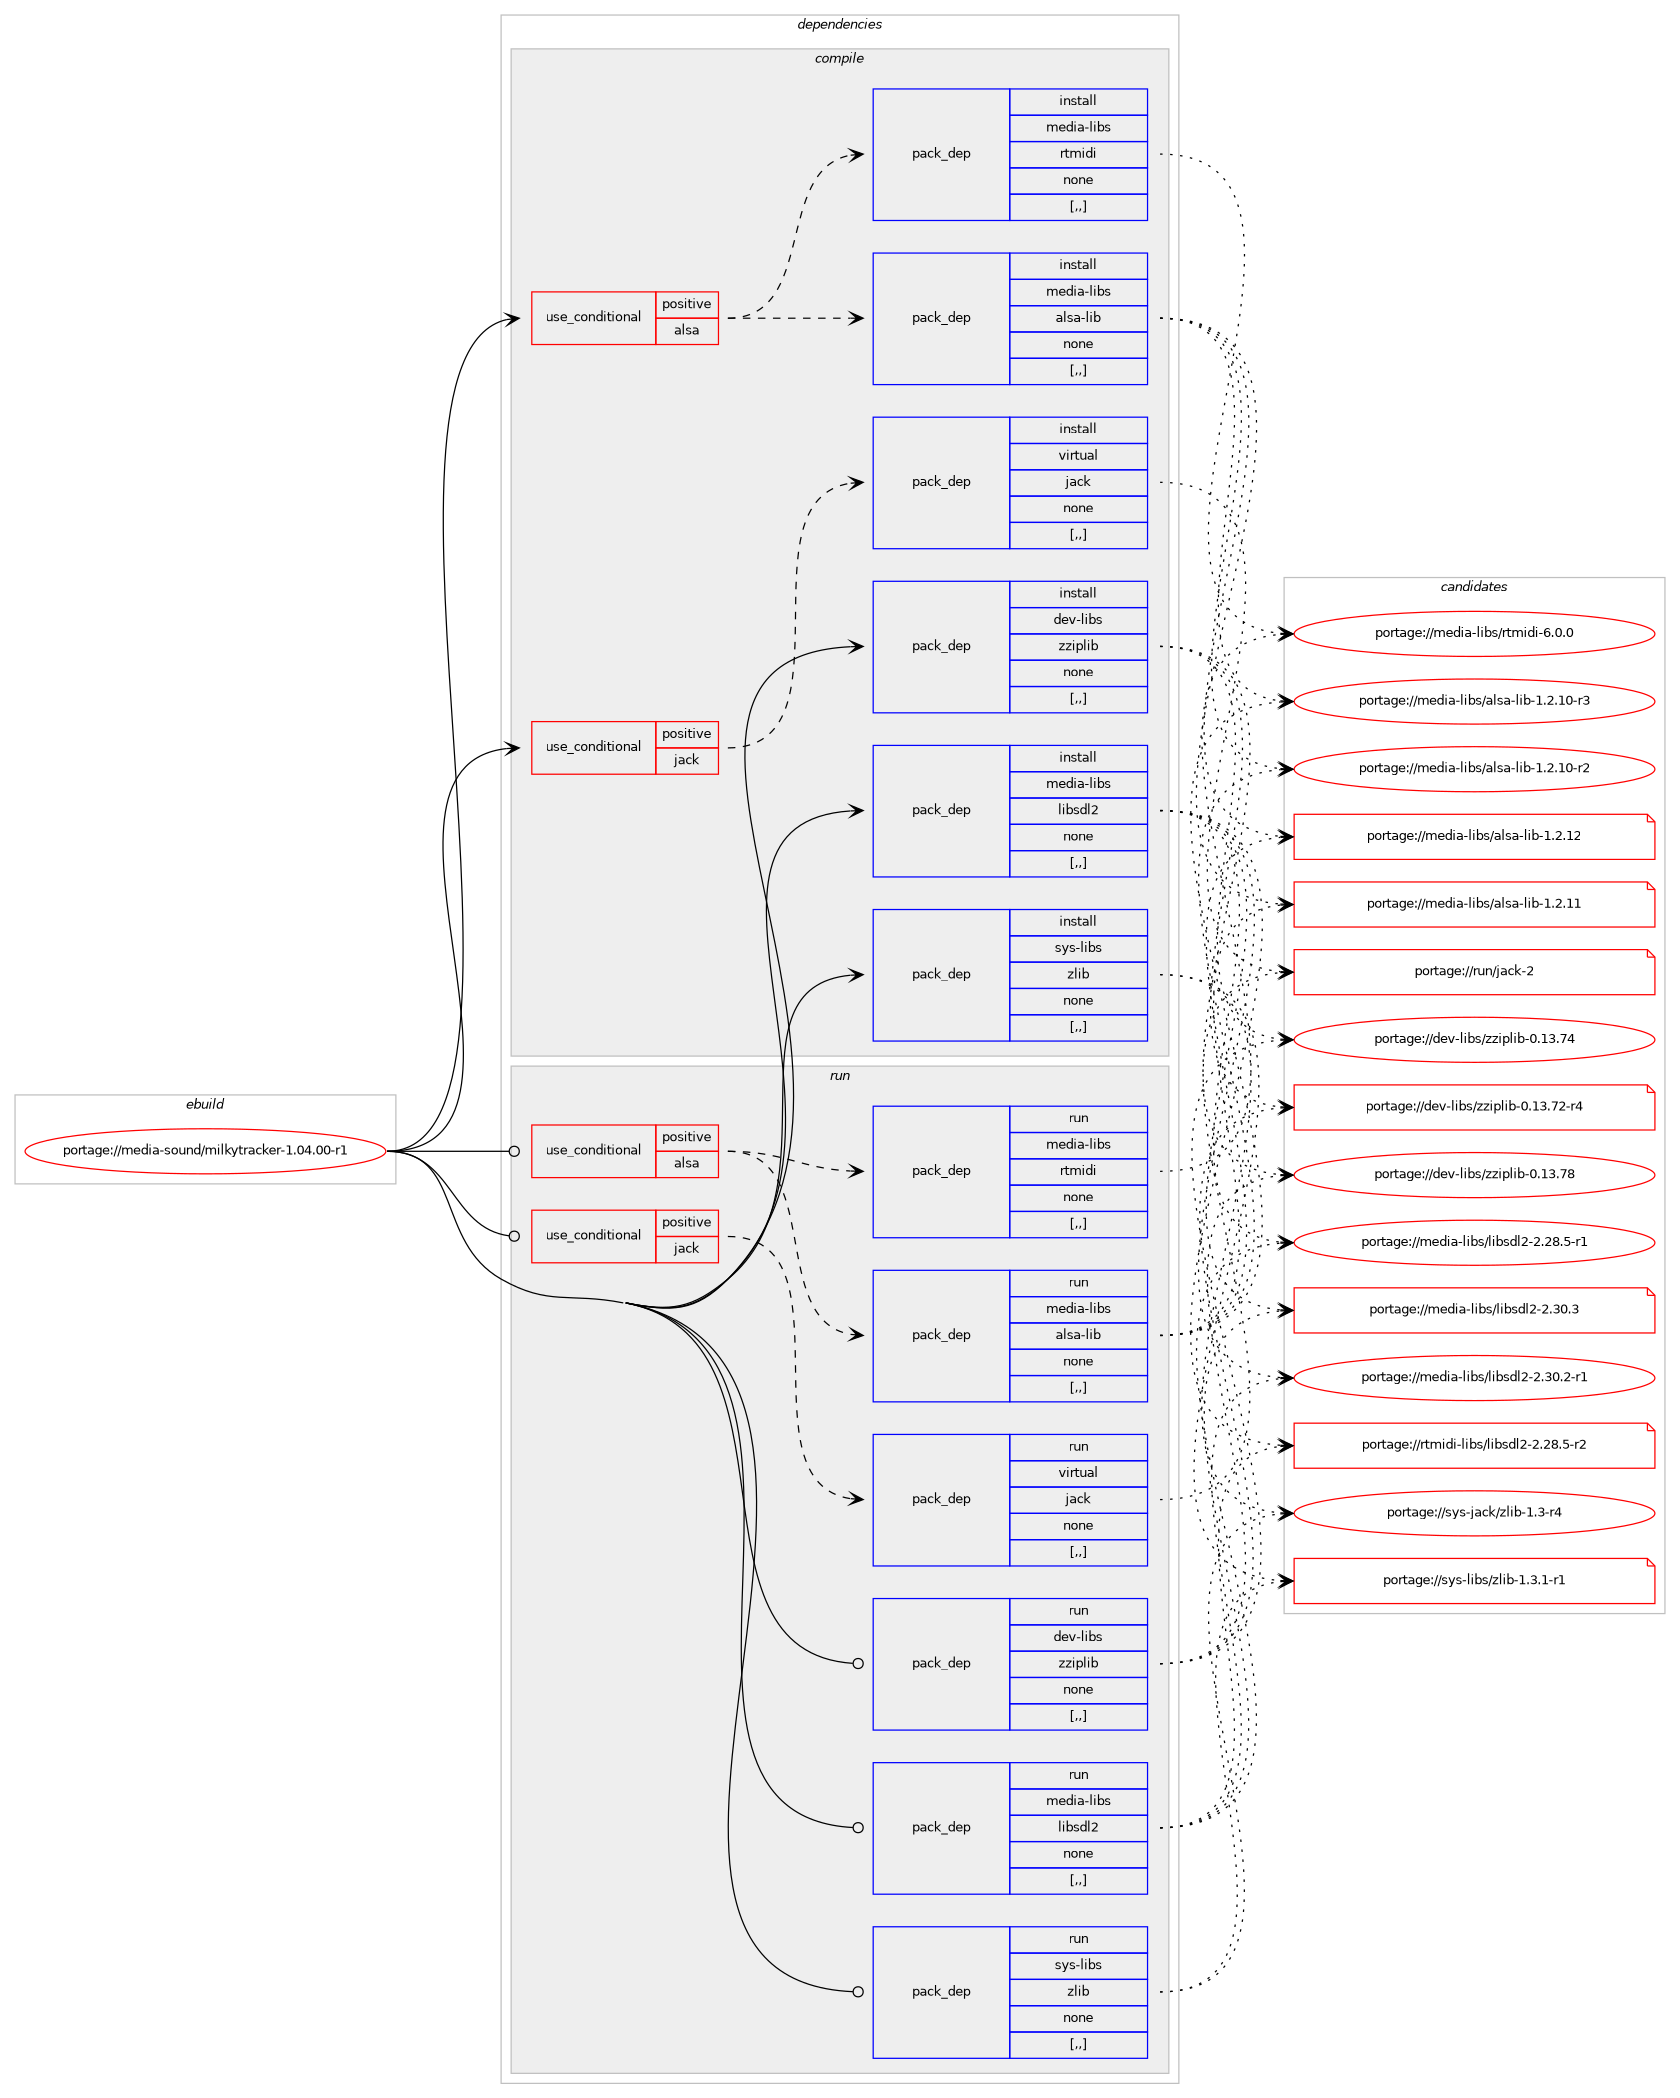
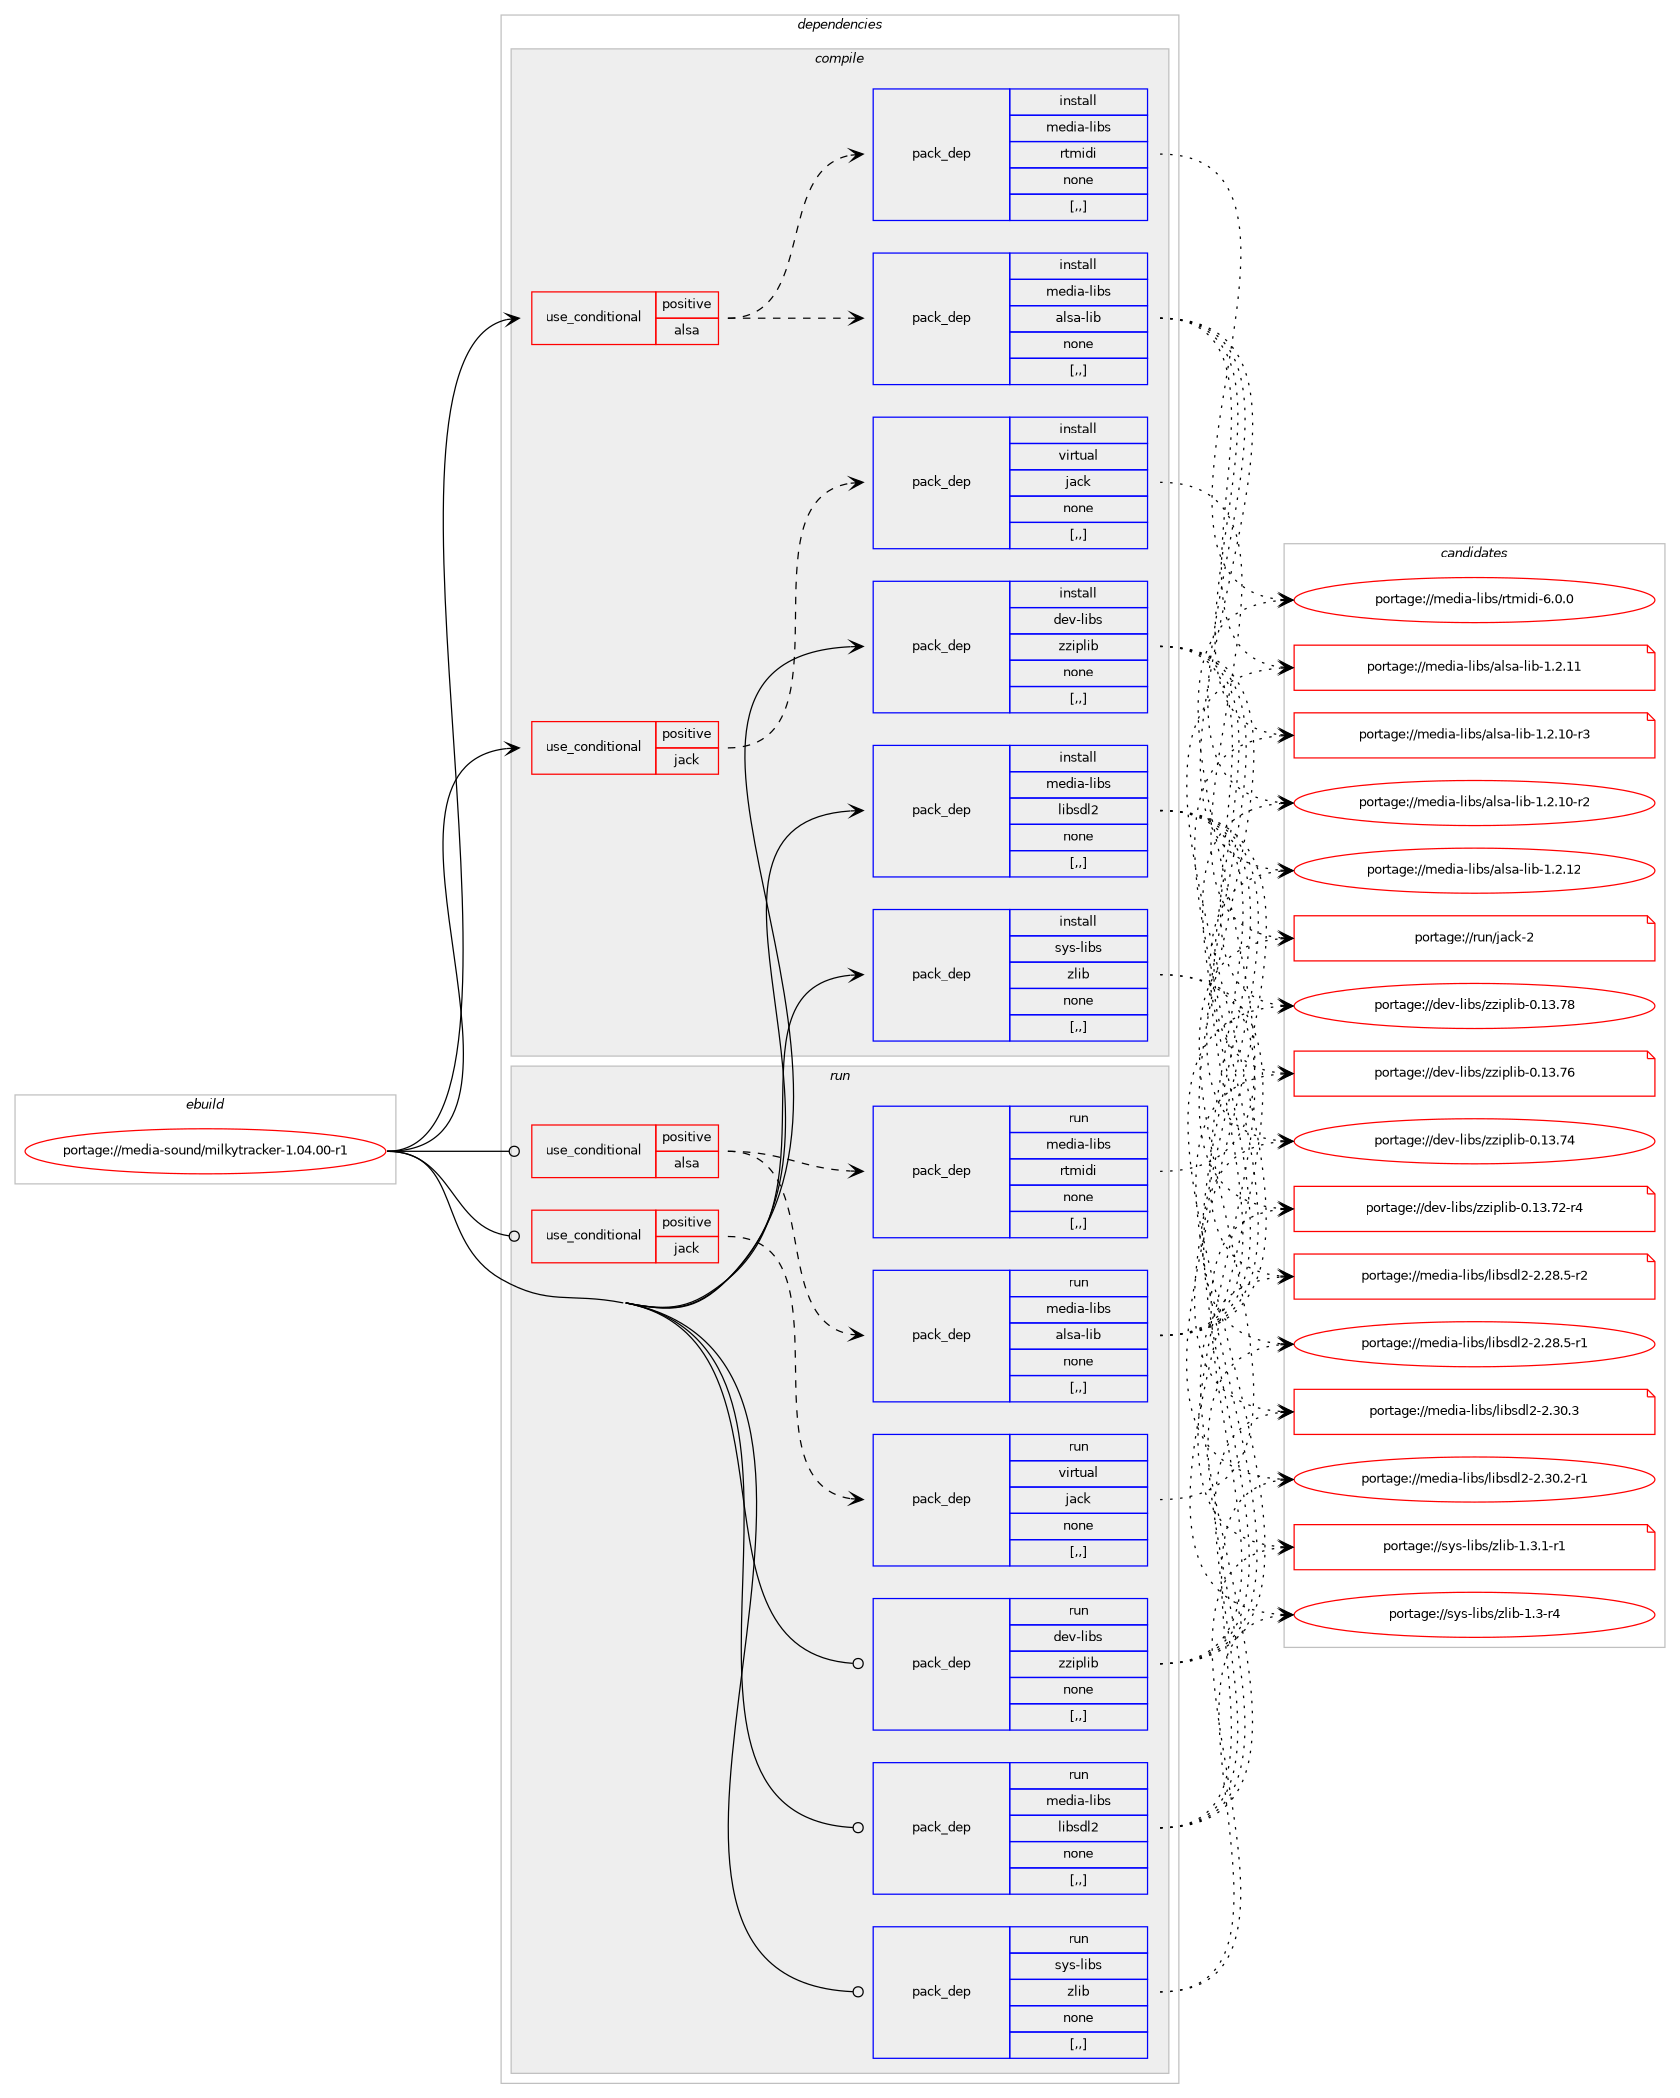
node "portage://media-libs/alsa-lib-1.2.10-r3": shape ellipse -> note
node "portage://media-libs/alsa-lib-1.2.12": shape note -> ellipse
node "portage://dev-libs/zziplib-0.13.76": added
node "portage://rtmidi-libs/libsdl2-2.28.5-r2": label "portage://rtmidi-libs/libsdl2-2.28.5-r2" -> "portage://media-libs/libsdl2-2.28.5-r2"
node "portage://sys-jack/zlib-1.3-r4": label "portage://sys-jack/zlib-1.3-r4" -> "portage://sys-libs/zlib-1.3-r4"
